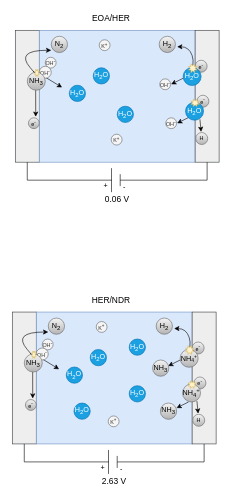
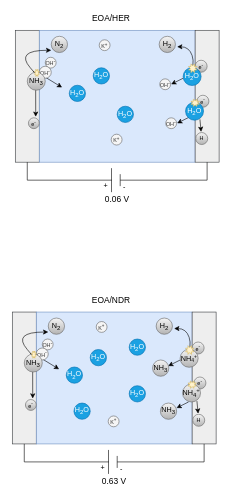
node "HER/NDR": label "HER/NDR" -> "EOA/NDR"
node "2.63 V": label "2.63 V" -> "0.63 V"
